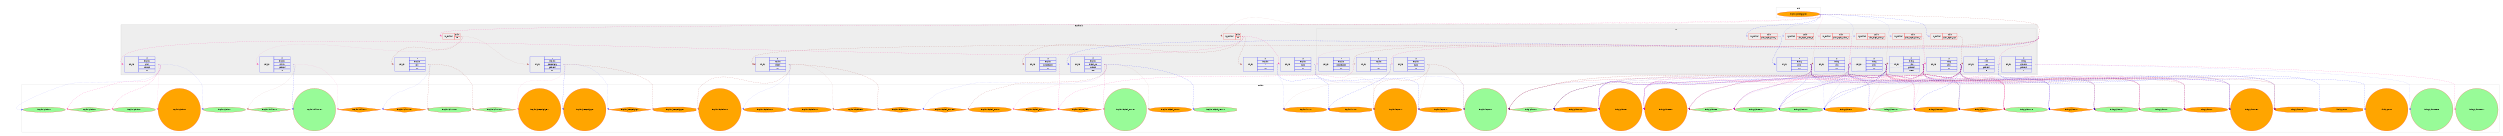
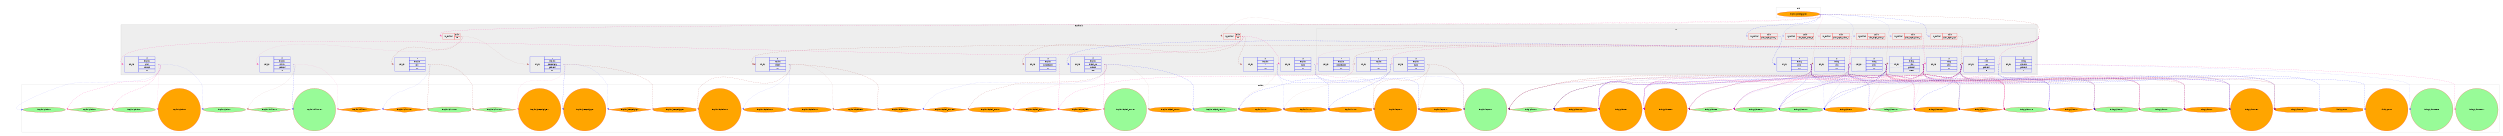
node "dev-python/six-1.12.0": added
